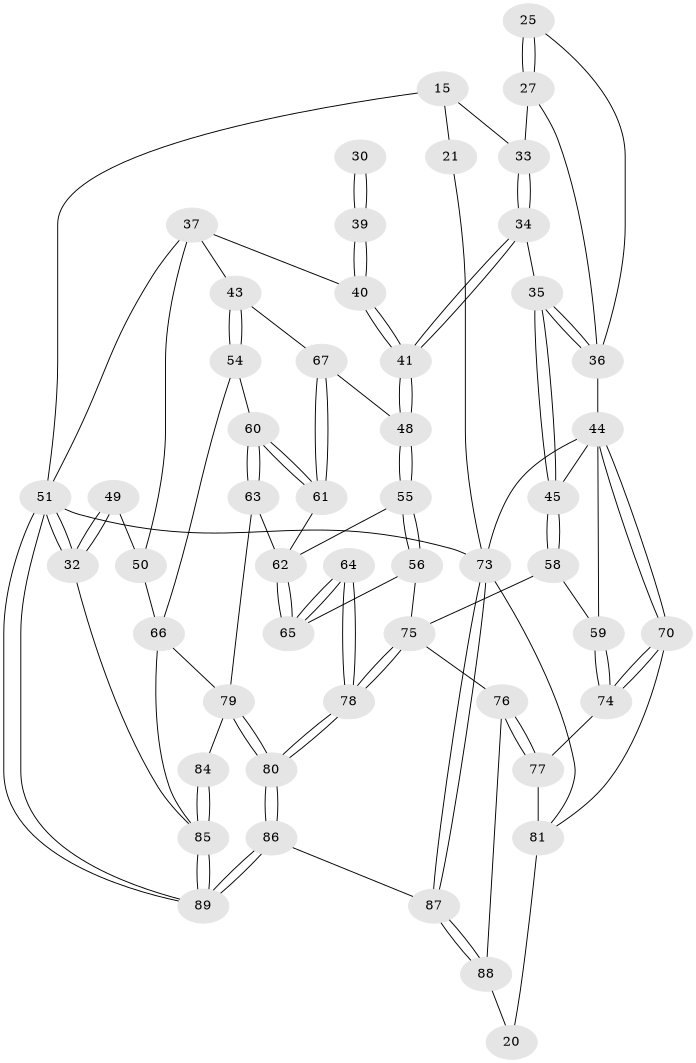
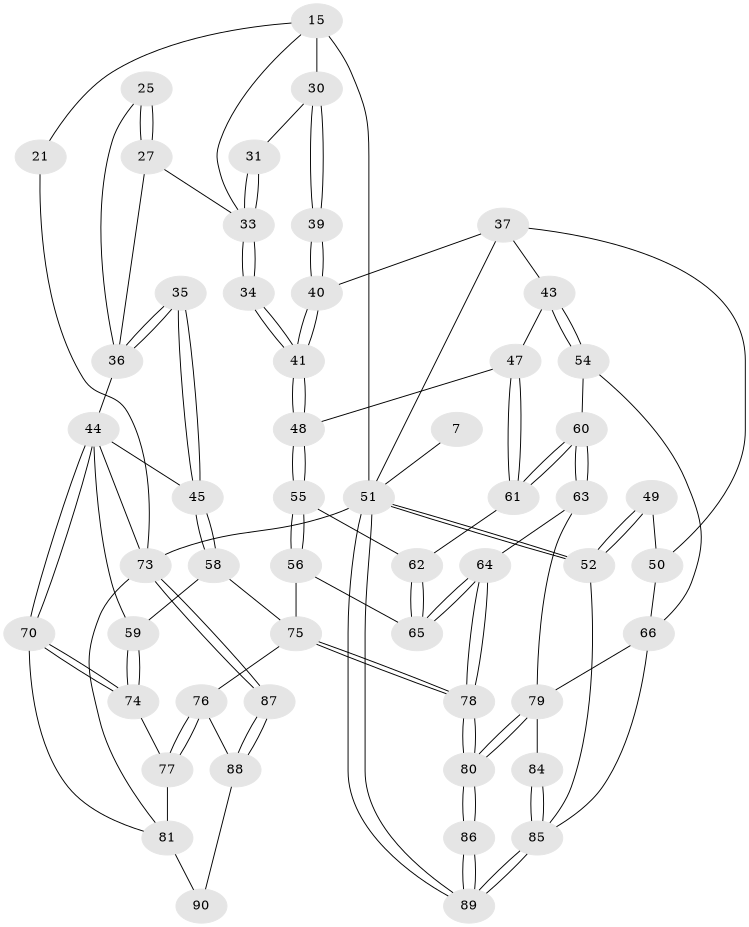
edge "15" -- "30": added
node "31": added
edge "34" -- "35": removed
node "67": label "67" -> "47"
node "7": added
edge "63" -- "62": now "63" -- "64"
node "32": label "32" -> "52"
edge "86" -- "87": removed
node "20": label "20" -> "90"
